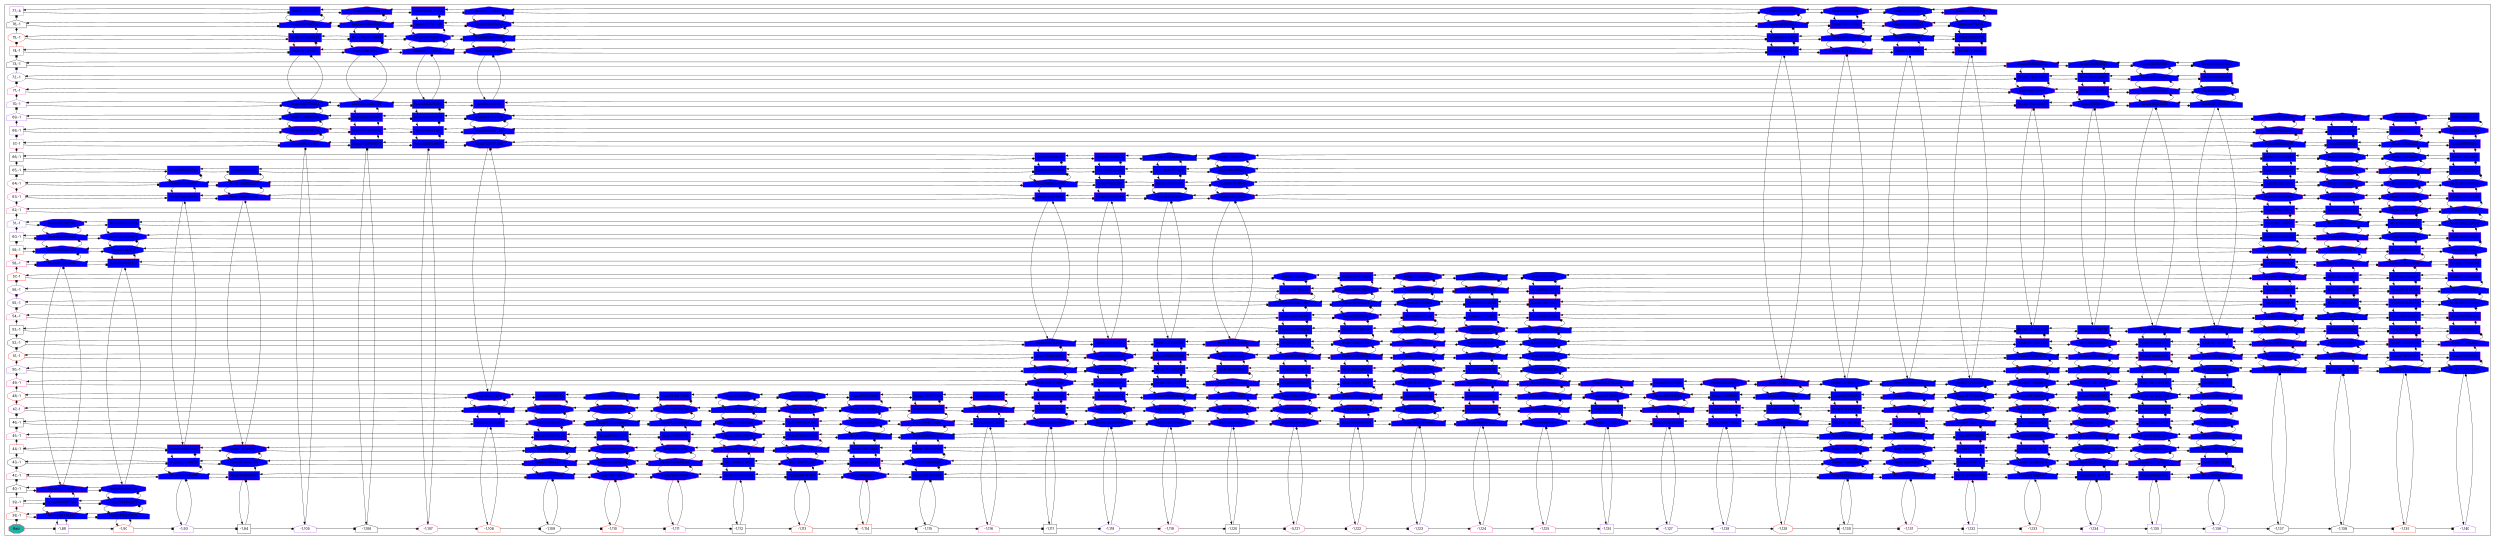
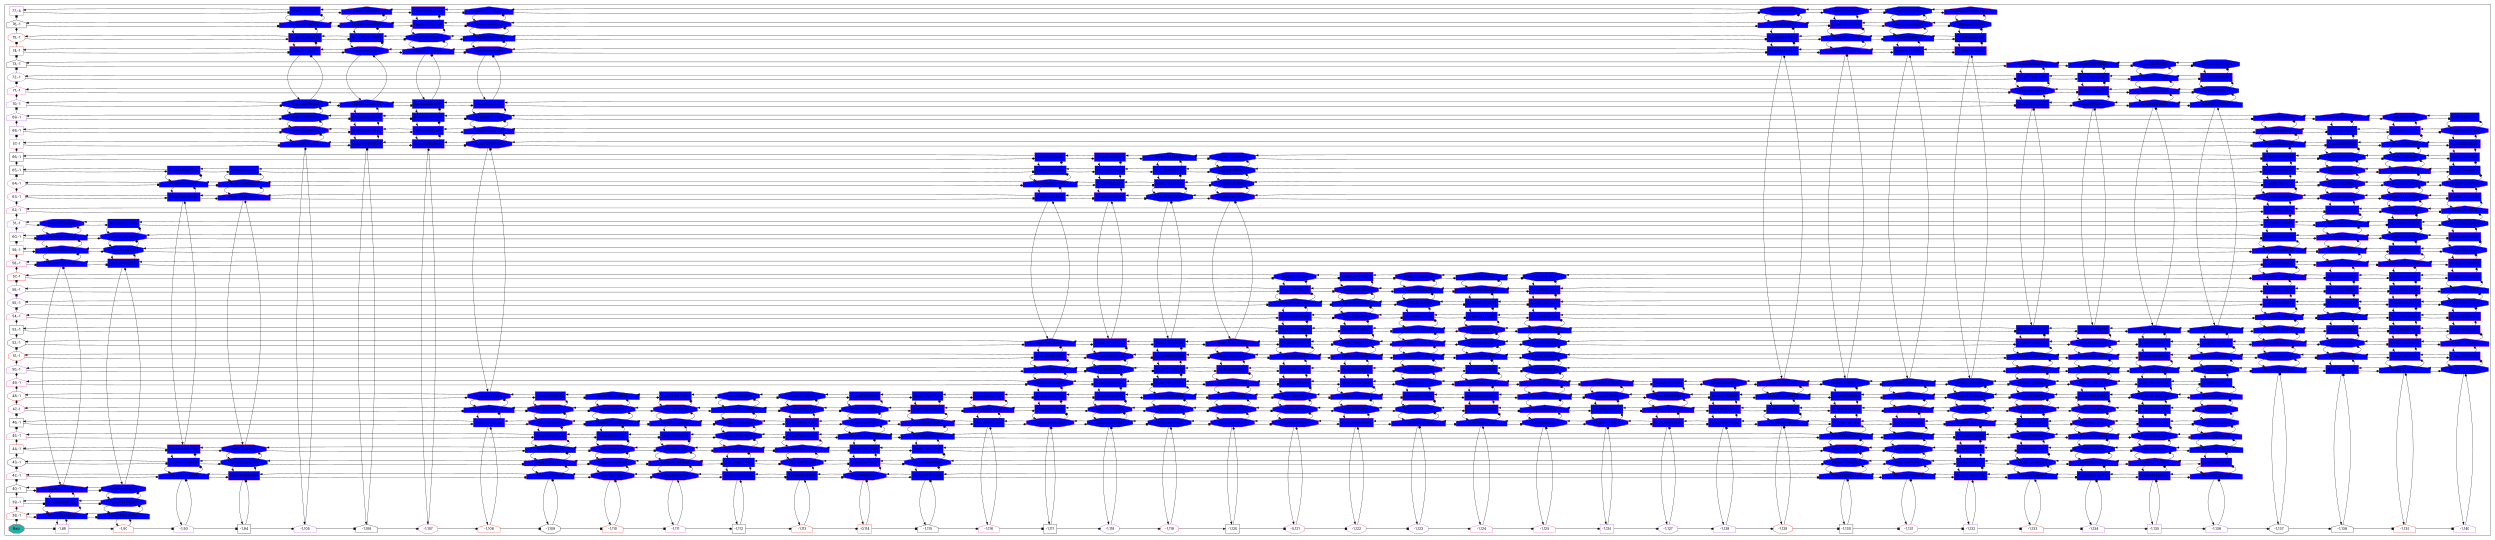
node "-1,114": label "-1,114" -> "-0,114"
edge "-1,119" -> "-1,120": arrowhead diamond -> normal
